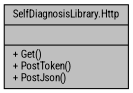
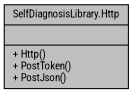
node "SelfDiagnosisLibrary.Http": text "+ Get()" -> "+ Http()"
